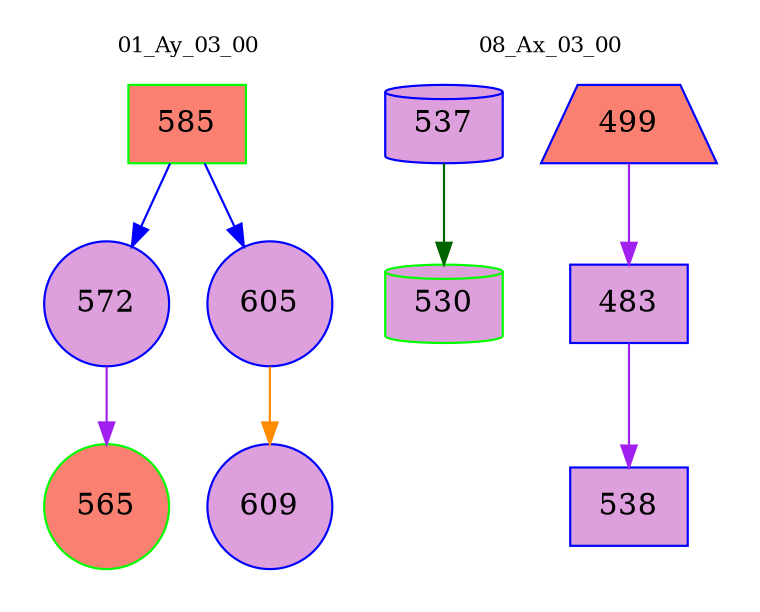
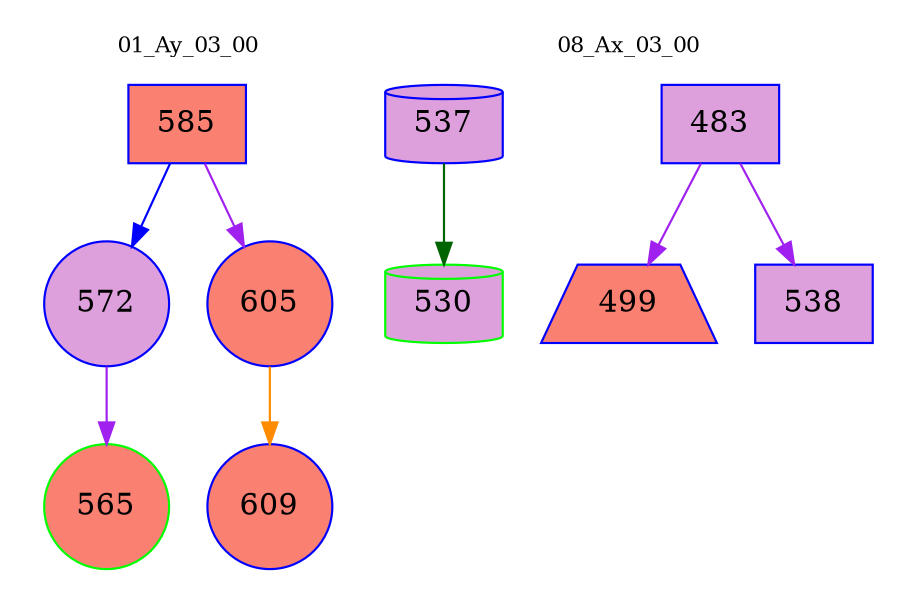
node "585": color green -> blue
edge "585" -> "605": color blue -> purple
edge "499" -> "483": reversed
node "605": fillcolor plum -> salmon
node "609": fillcolor plum -> salmon
